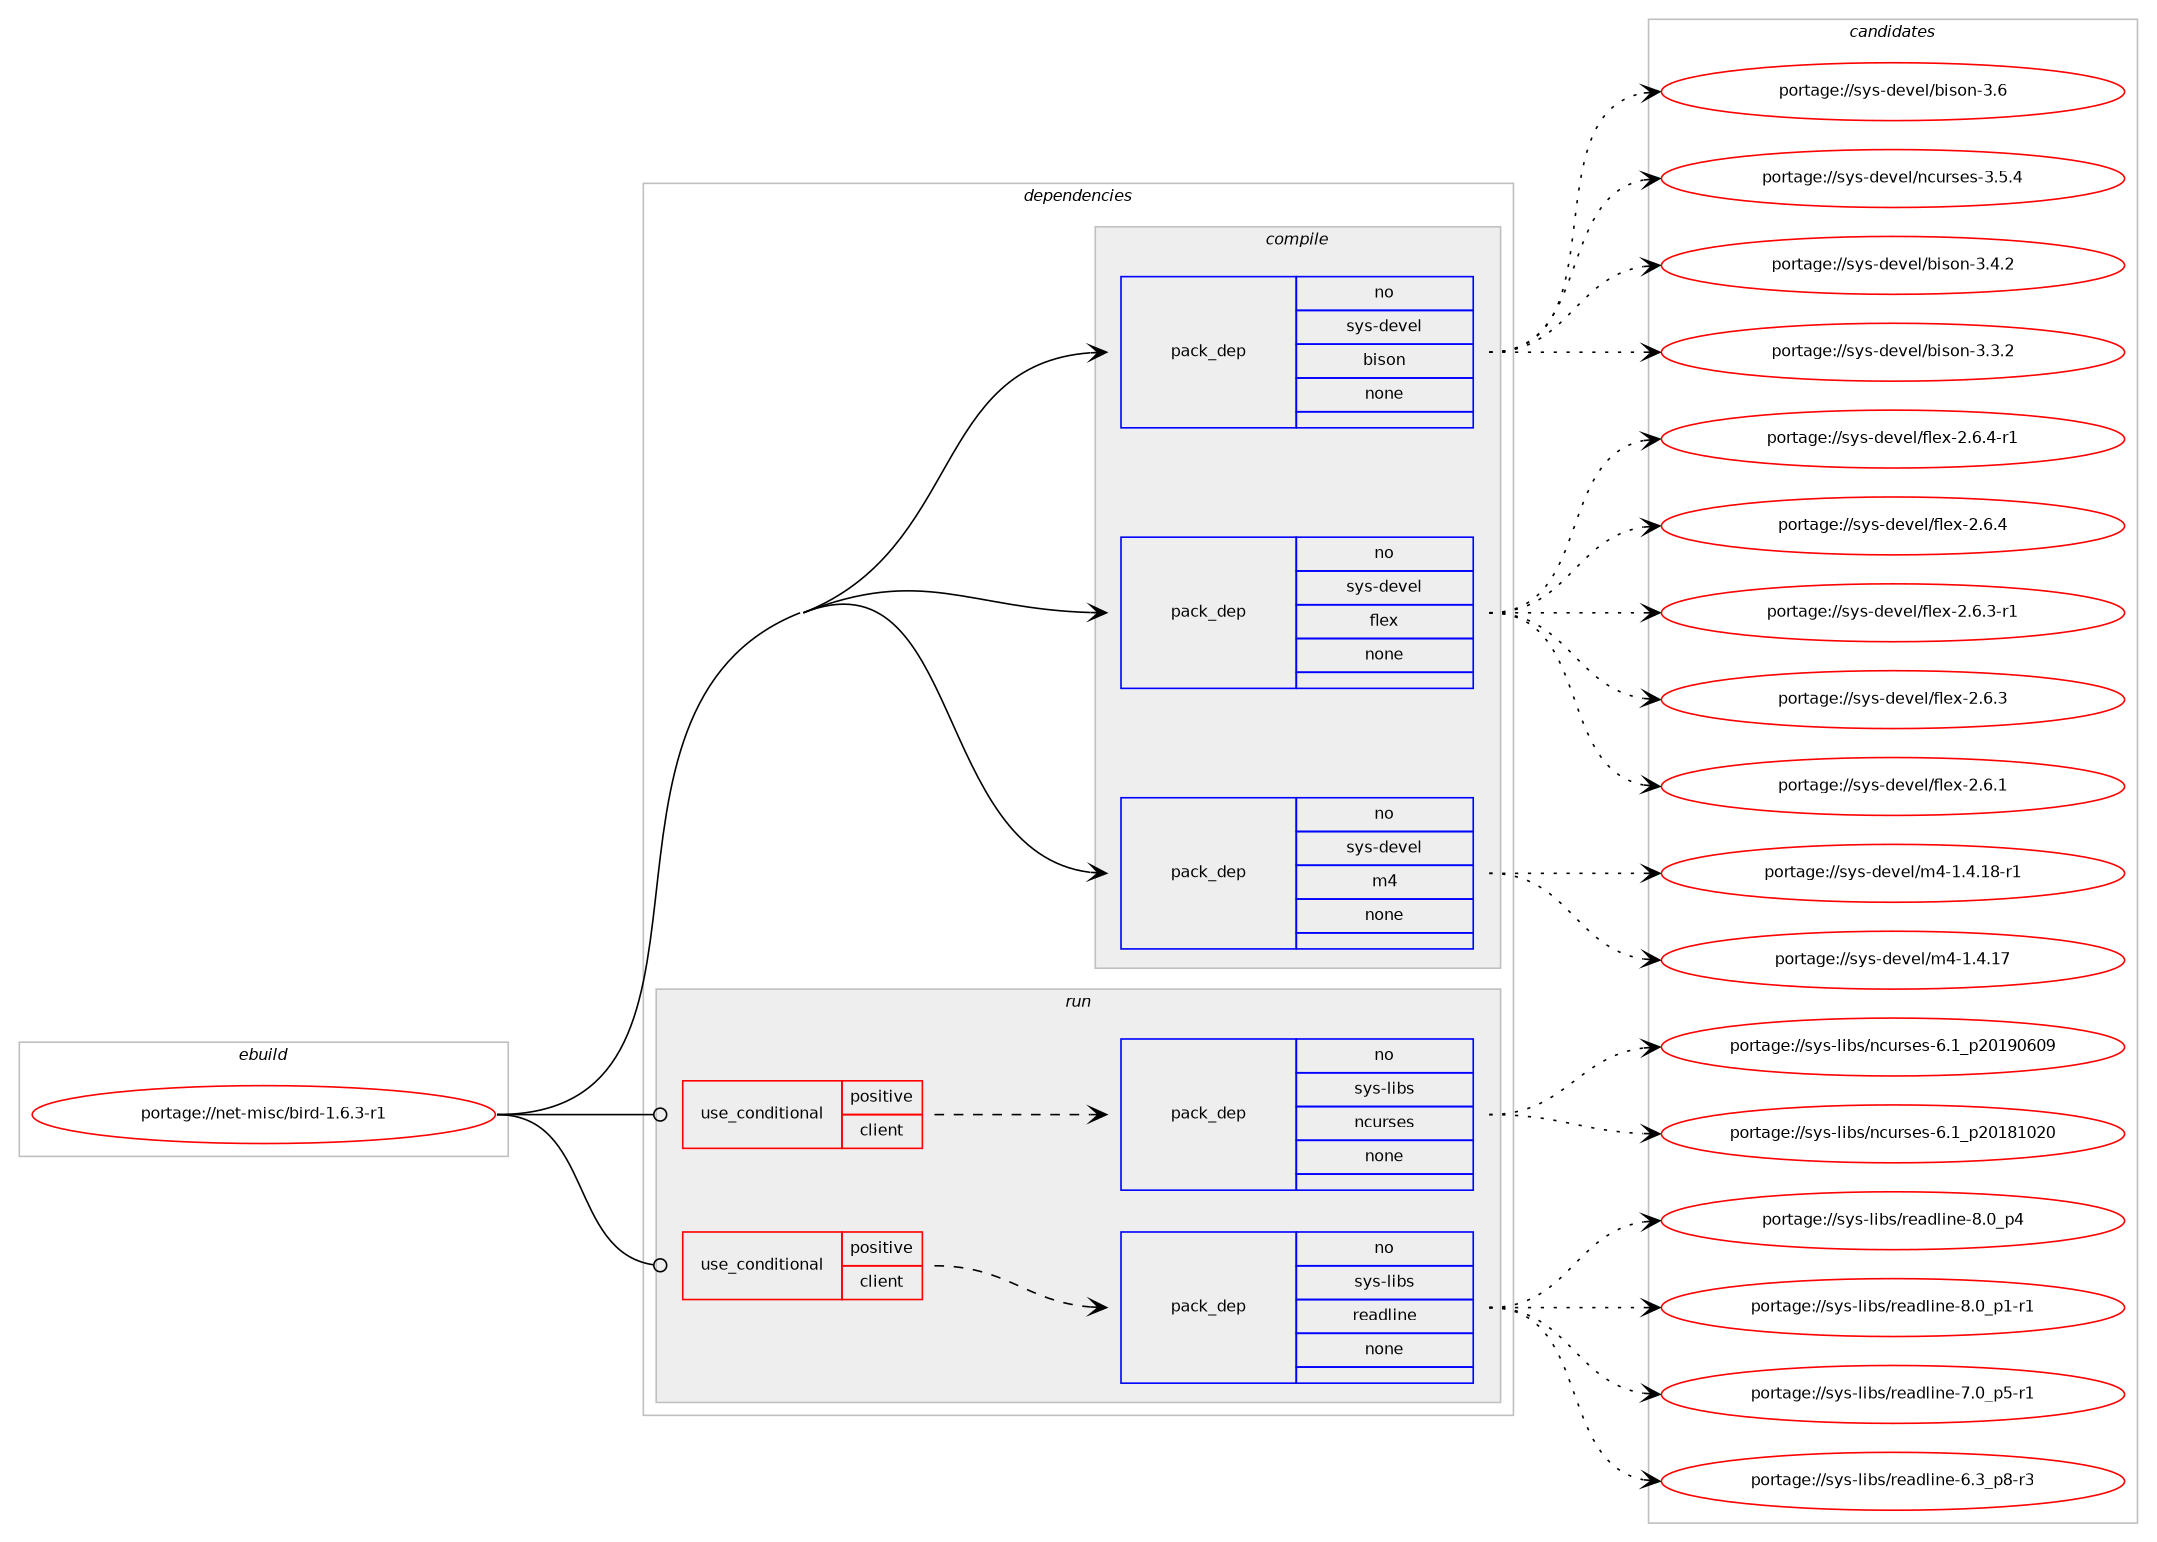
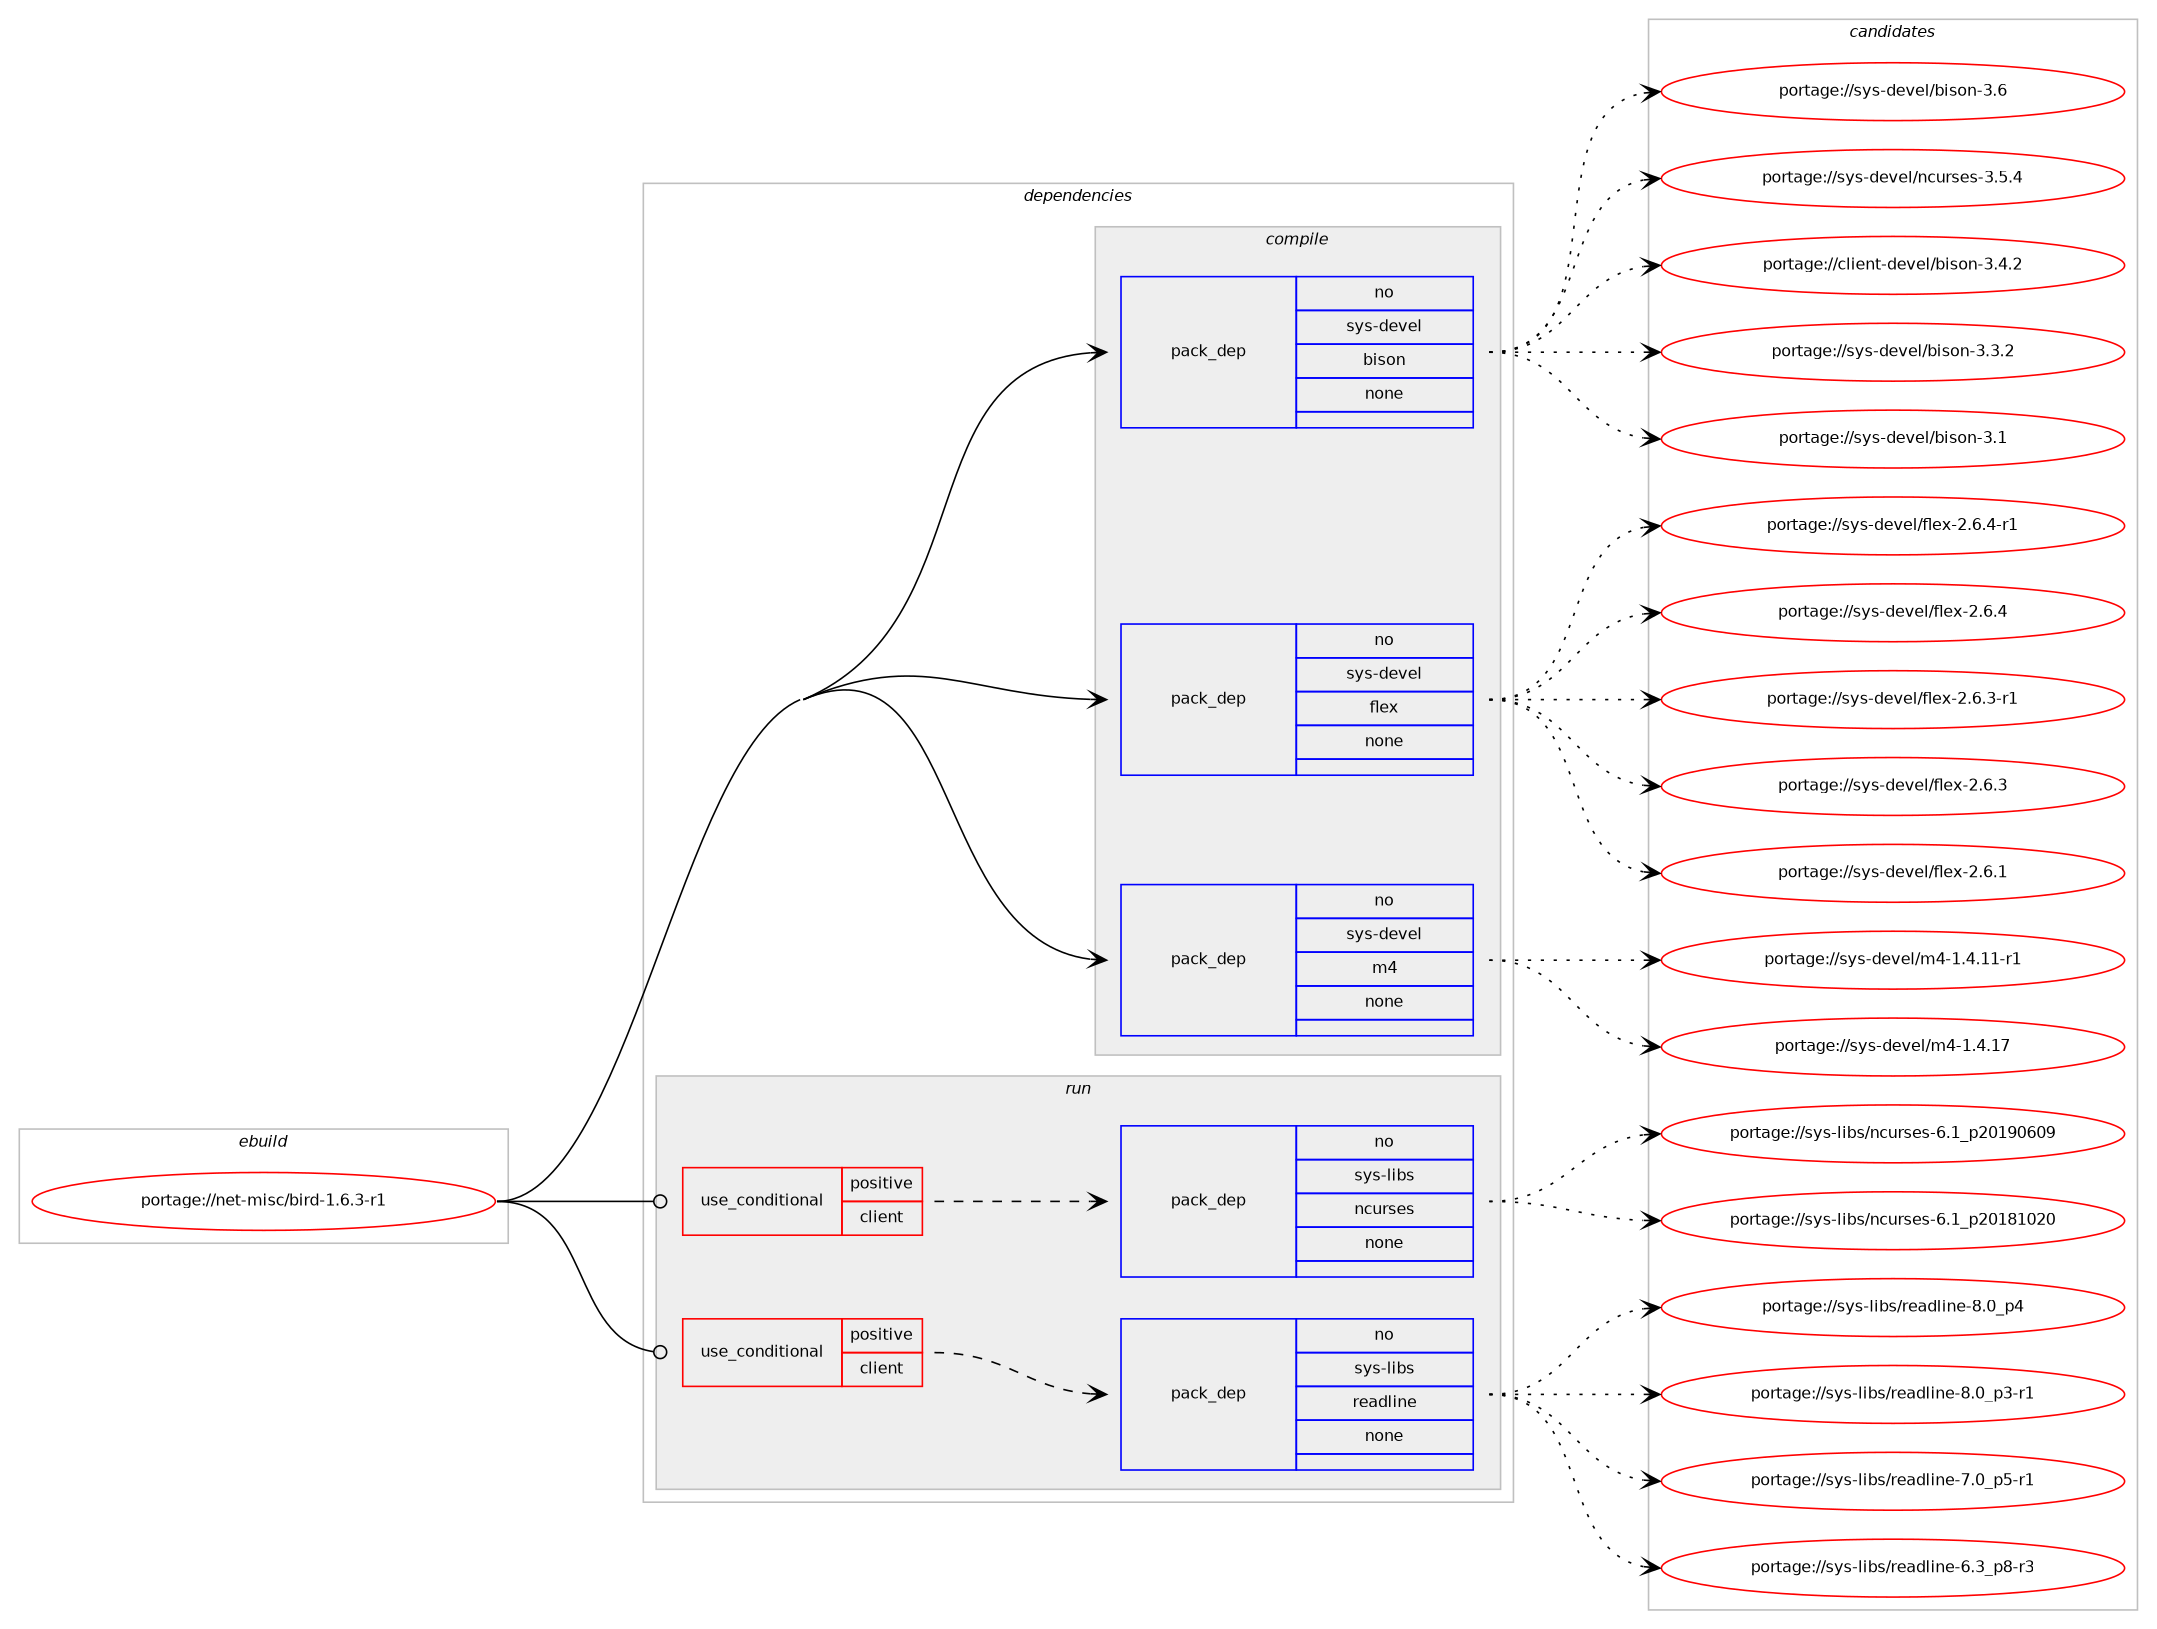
node "portage://sys-devel/bison-3.4.2": label "portage://sys-devel/bison-3.4.2" -> "portage://client-devel/bison-3.4.2"
node "portage://sys-devel/bison-3.1": added
node "portage://sys-devel/m4-1.4.18-r1": label "portage://sys-devel/m4-1.4.18-r1" -> "portage://sys-devel/m4-1.4.11-r1"
node "portage://sys-libs/readline-8.0_p1-r1": label "portage://sys-libs/readline-8.0_p1-r1" -> "portage://sys-libs/readline-8.0_p3-r1"
